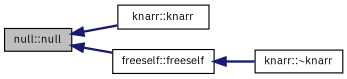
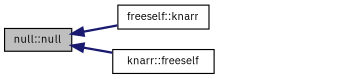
node "knarr::knarr": label "knarr::knarr" -> "freeself::knarr"
node "freeself::freeself": label "freeself::freeself" -> "knarr::freeself"
node "knarr::~knarr": removed
